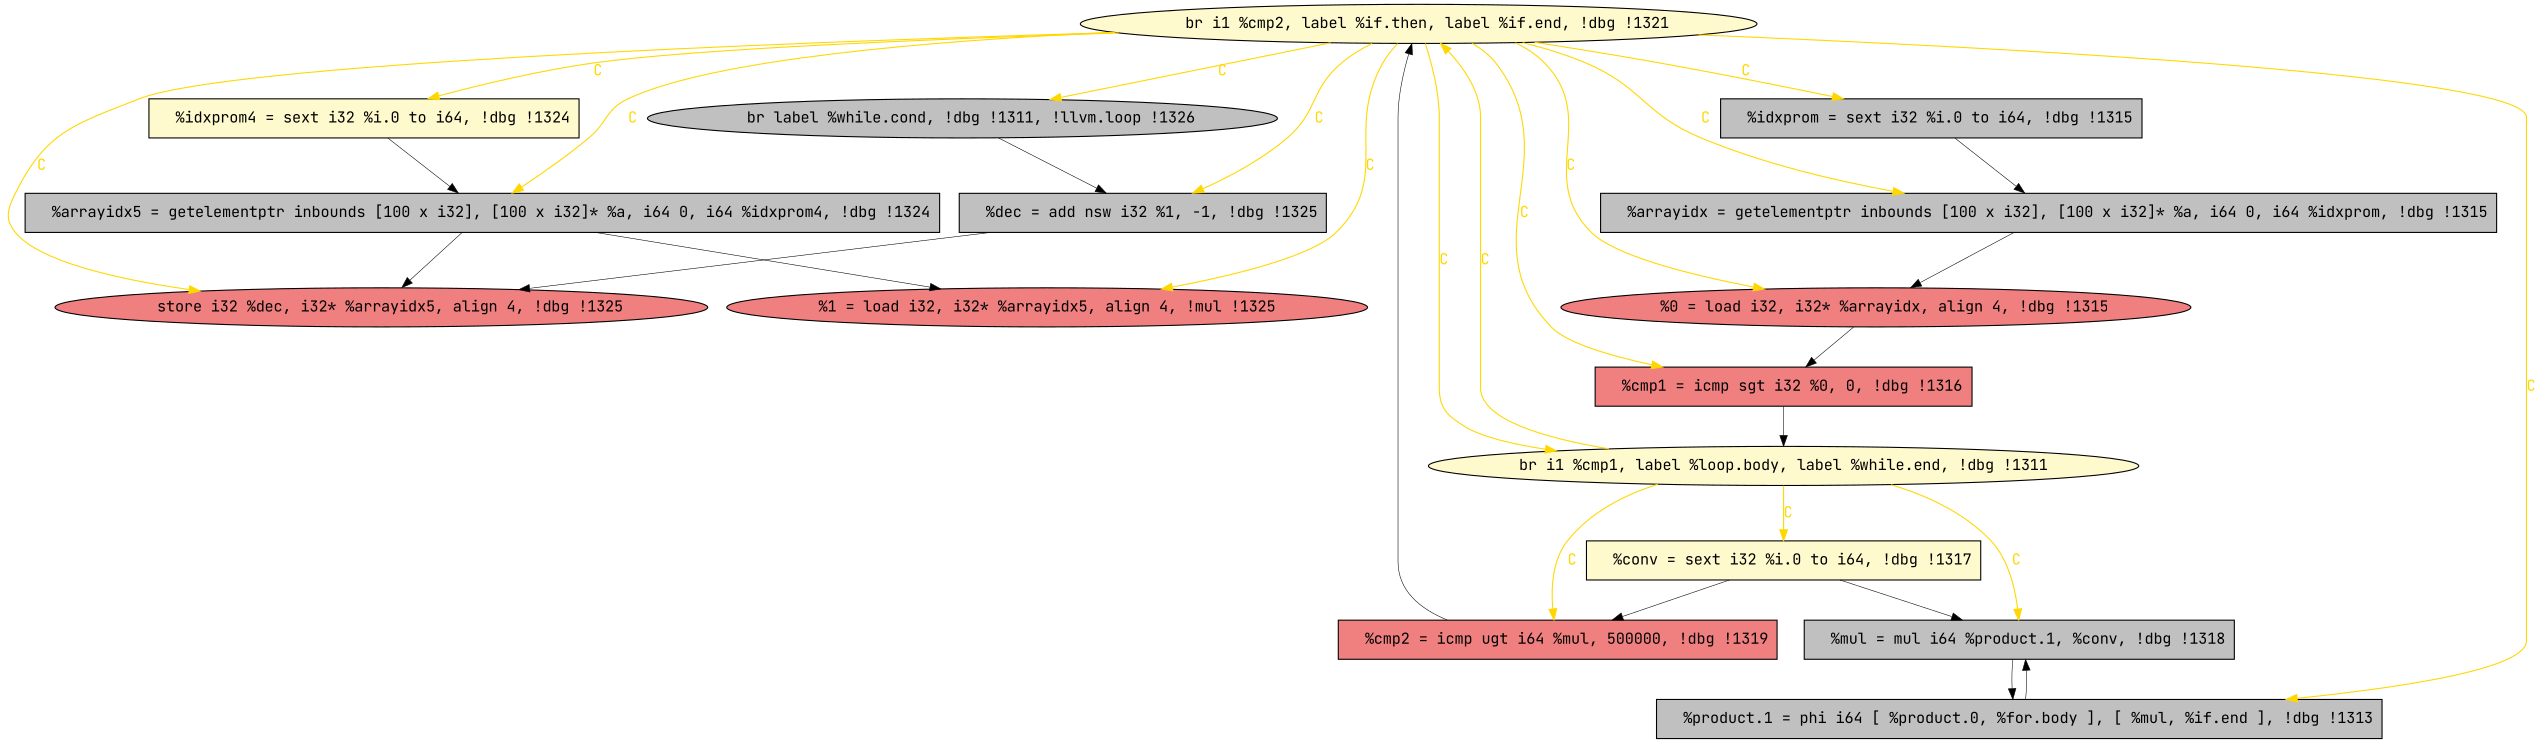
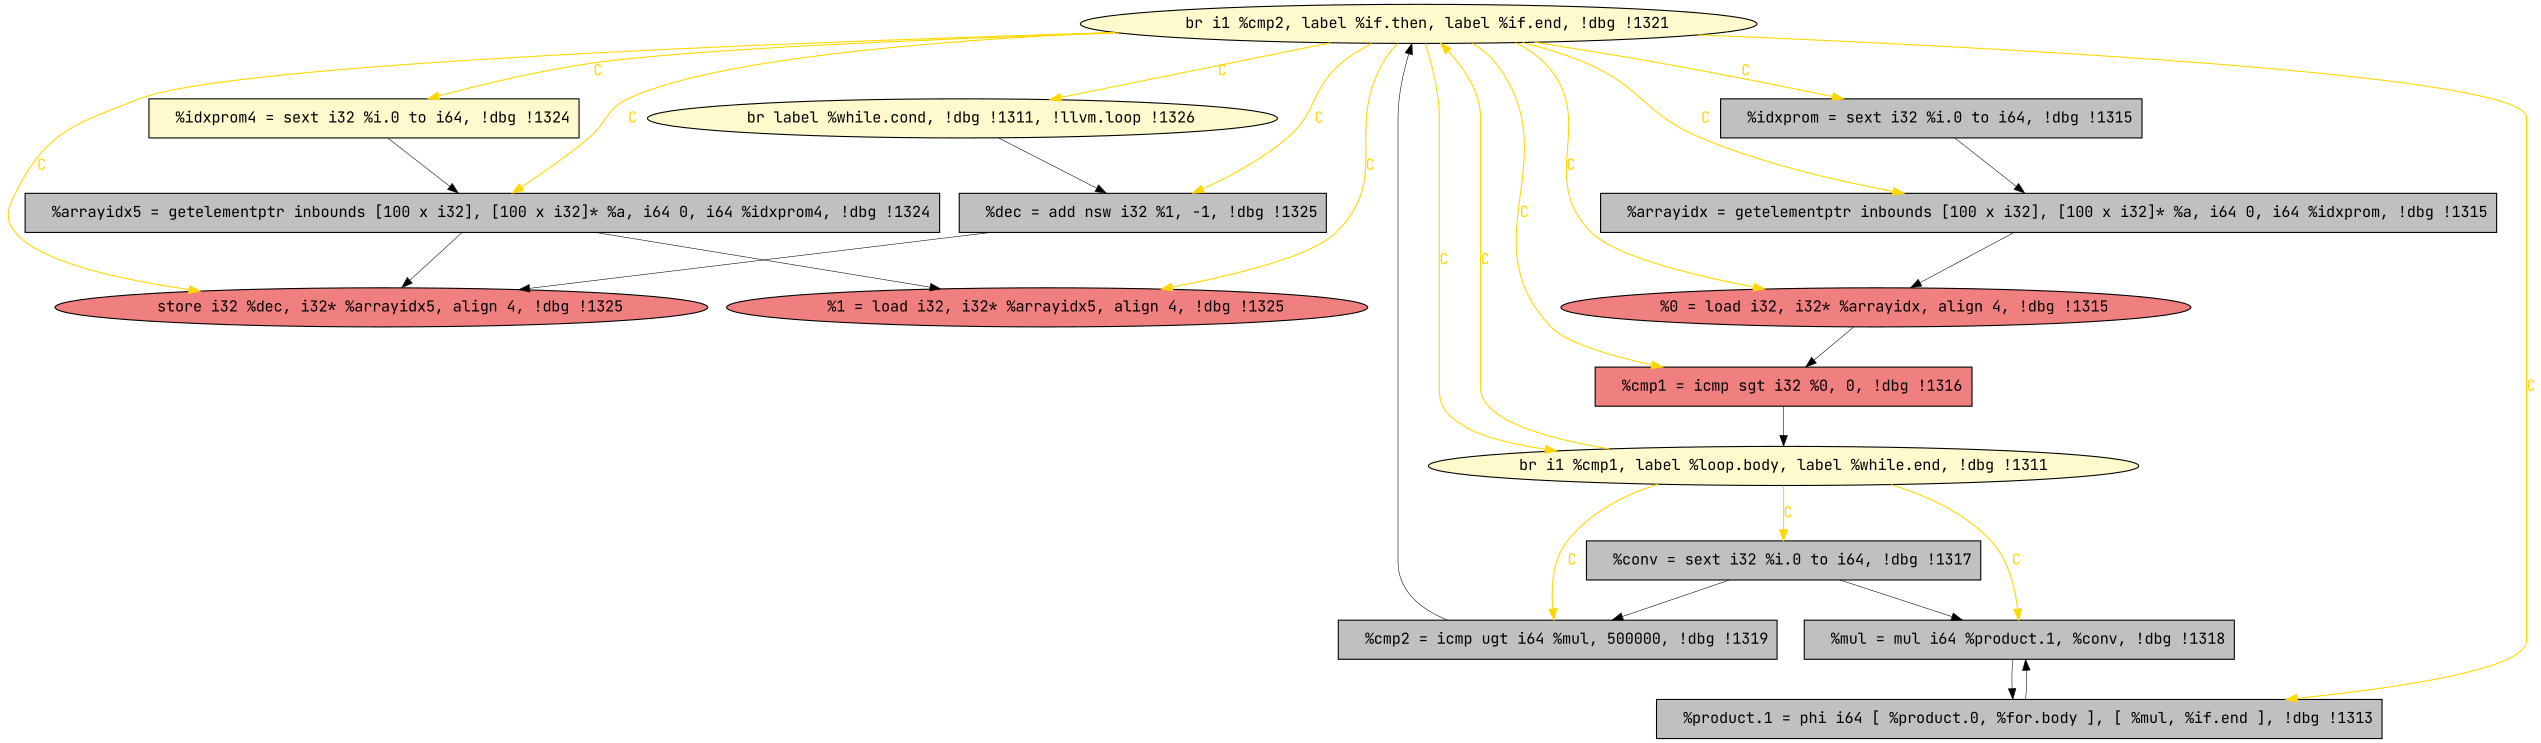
node "br label %while.cond, !dbg !1311, !llvm.loop !1326": fillcolor grey -> lemonchiffon
node "%1 = load i32, i32* %arrayidx5, align 4, !mul !1325": label "%1 = load i32, i32* %arrayidx5, align 4, !mul !1325" -> "%1 = load i32, i32* %arrayidx5, align 4, !dbg !1325"
node "%conv = sext i32 %i.0 to i64, !dbg !1317": fillcolor lemonchiffon -> grey
node "%cmp2 = icmp ugt i64 %mul, 500000, !dbg !1319": fillcolor lightcoral -> grey
